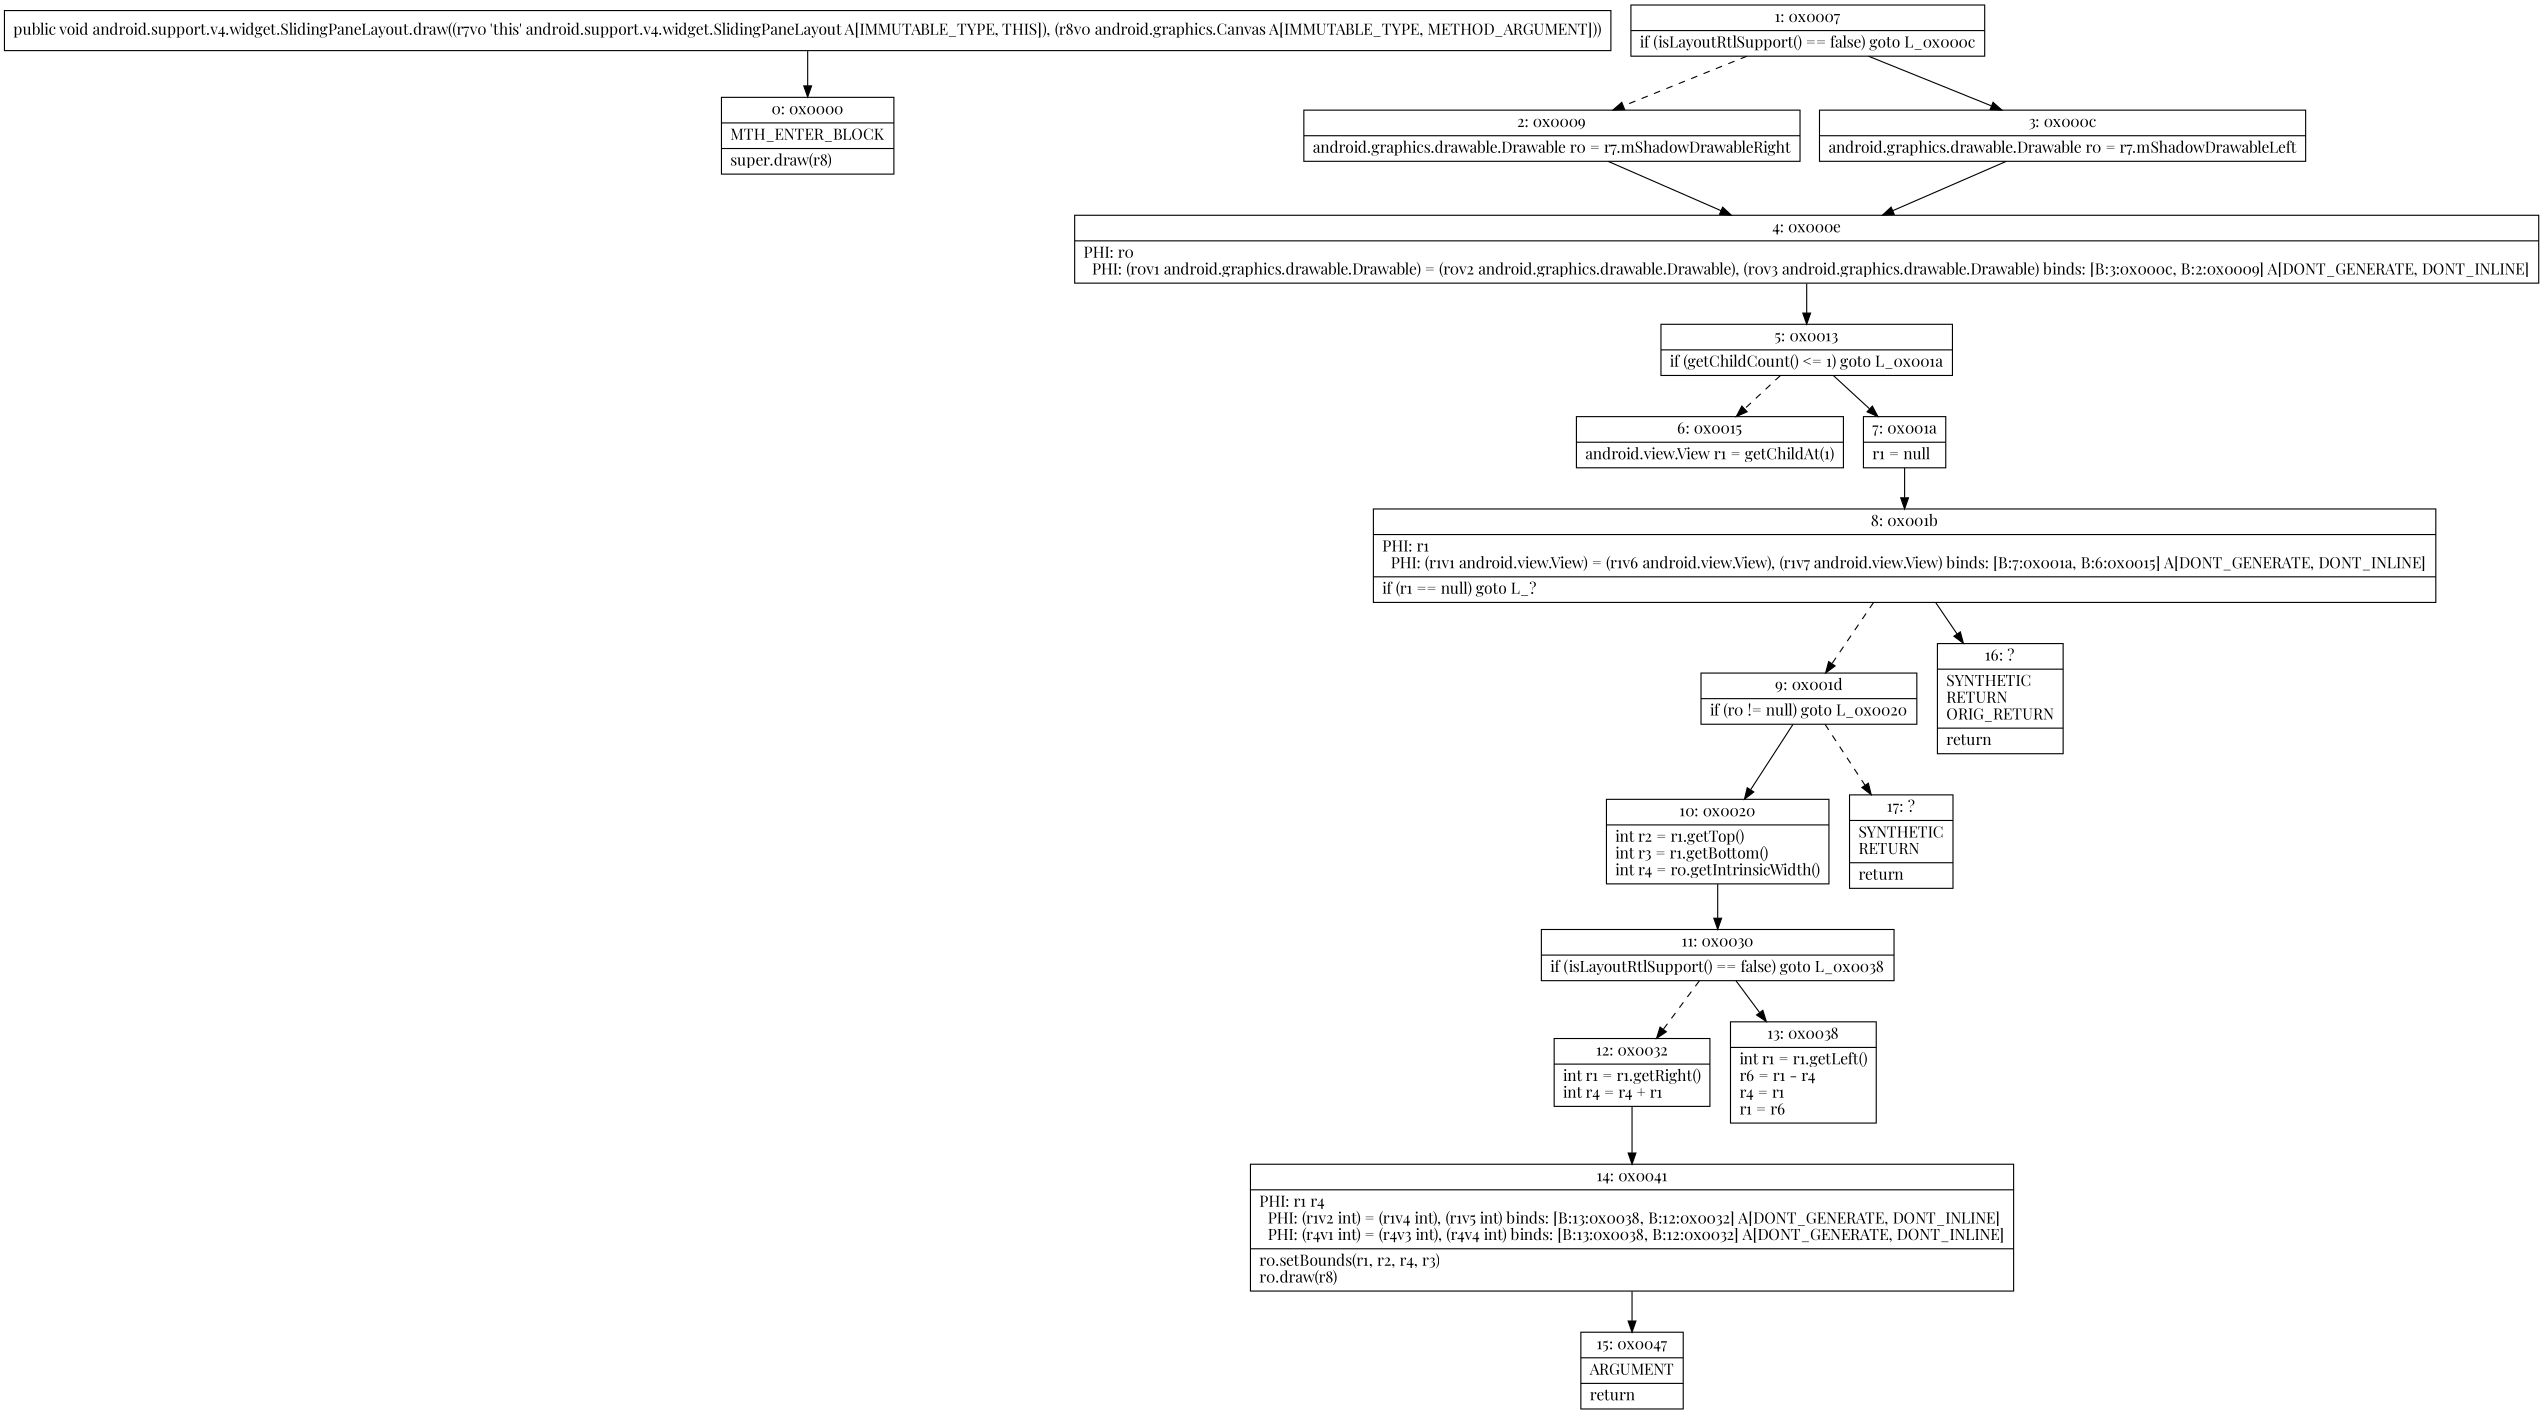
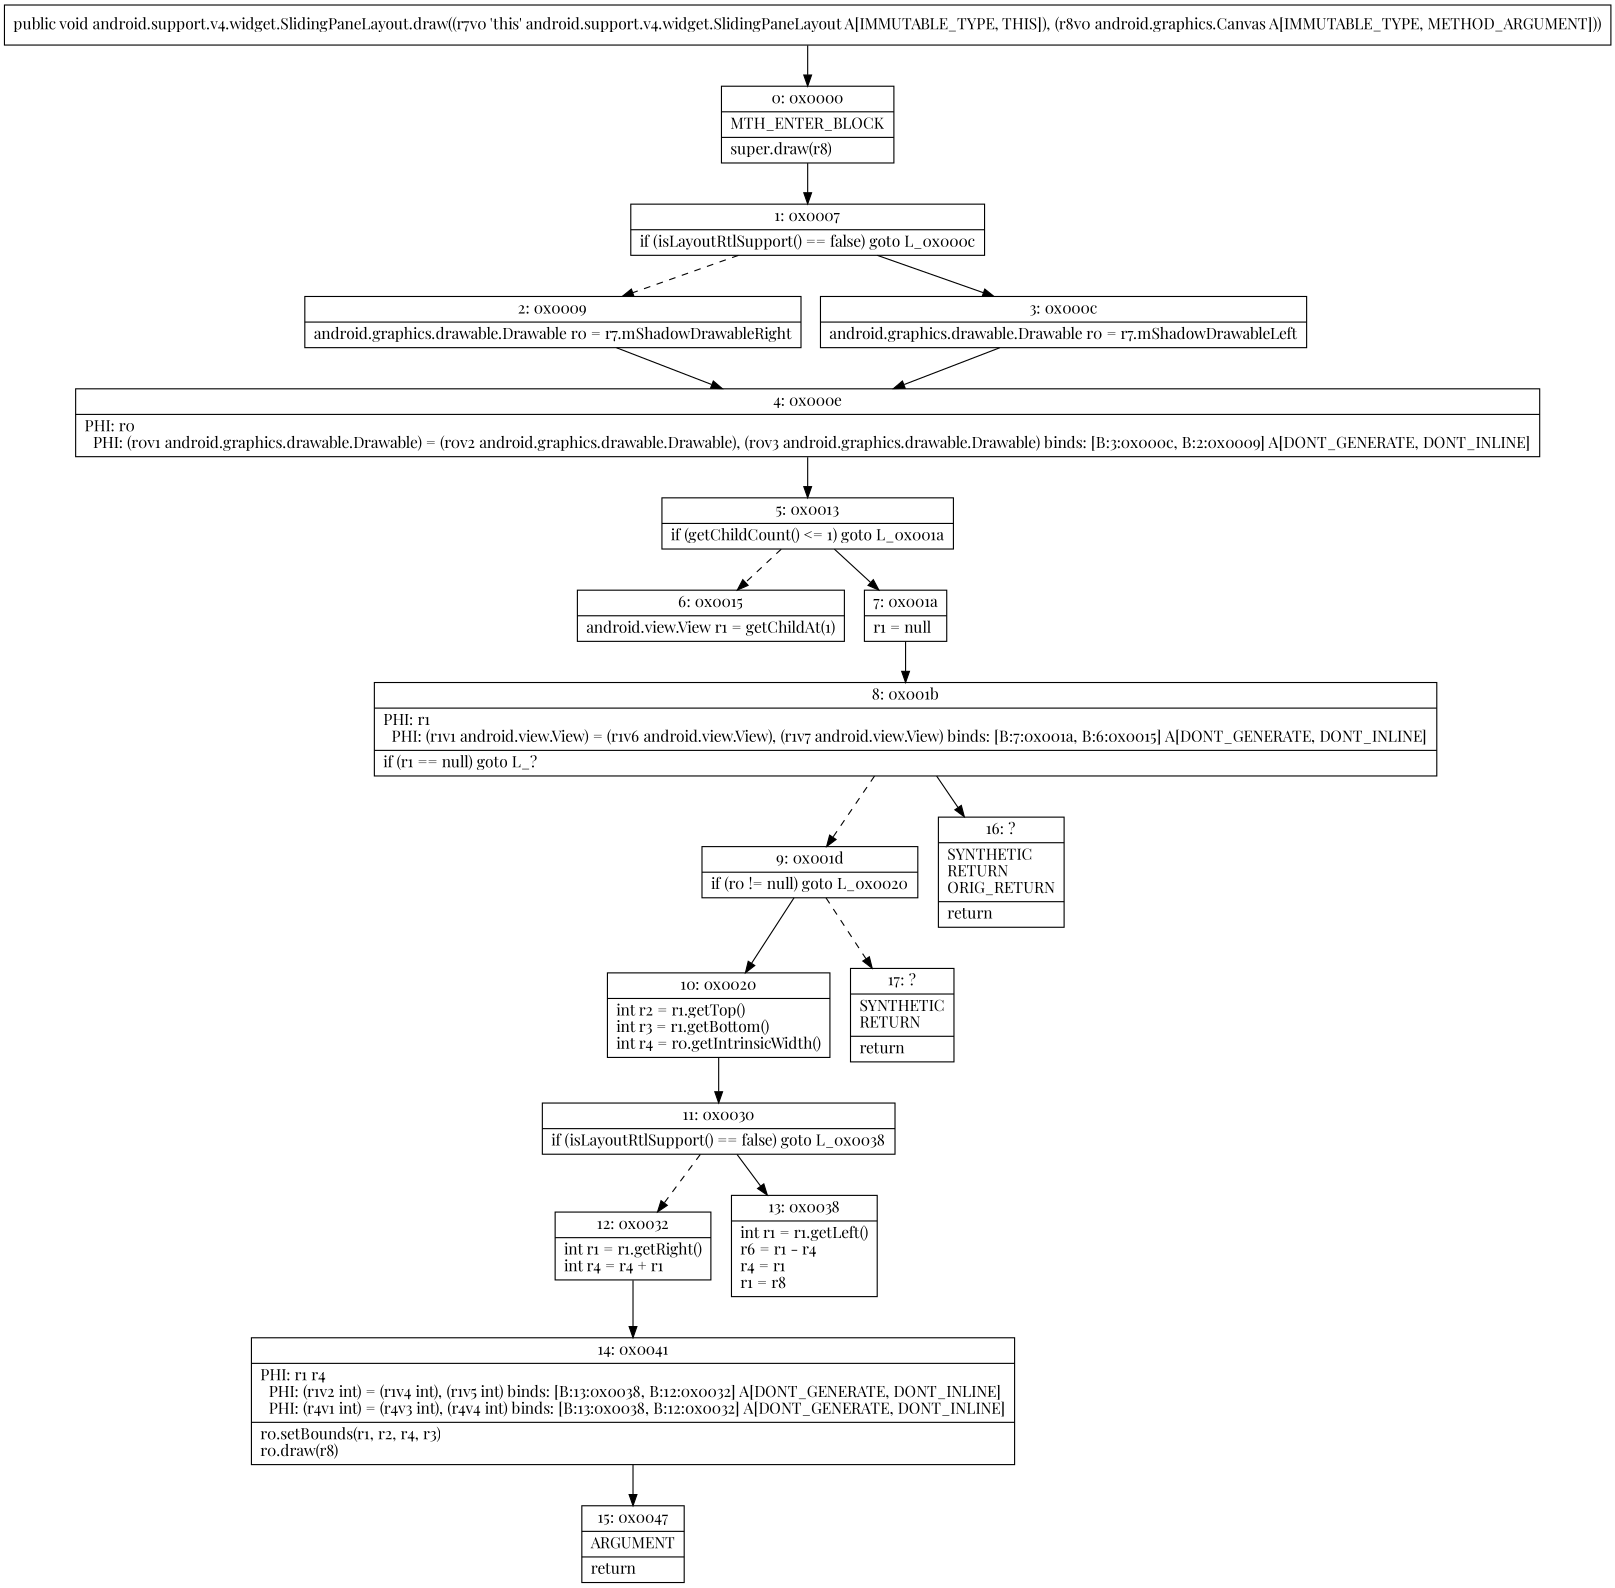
edge "0: 0x0000" -> "1: 0x0007": added
node "13: 0x0038": text "r1 = r6" -> "r1 = r8"
